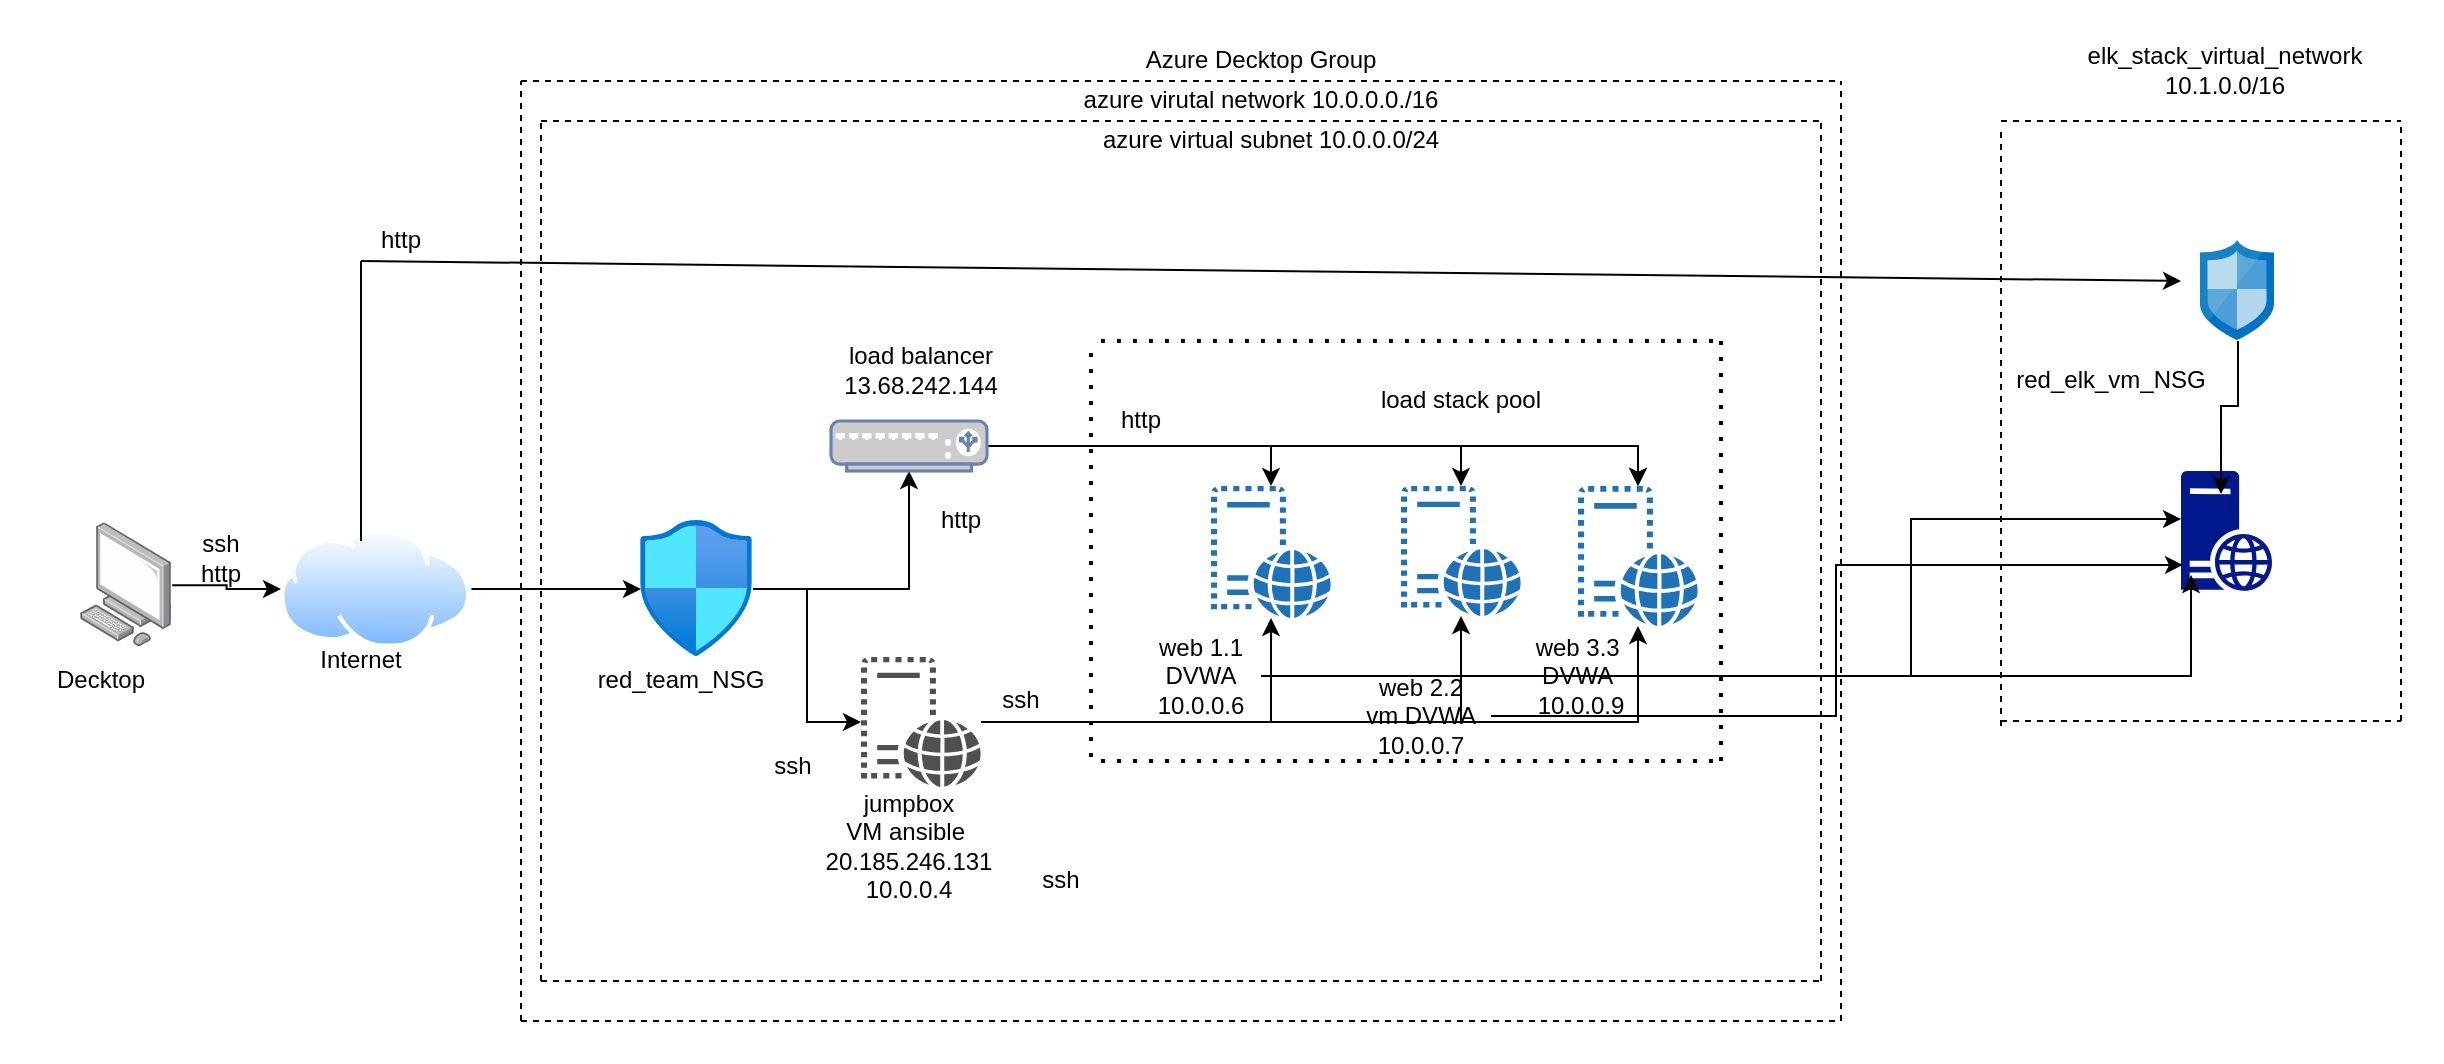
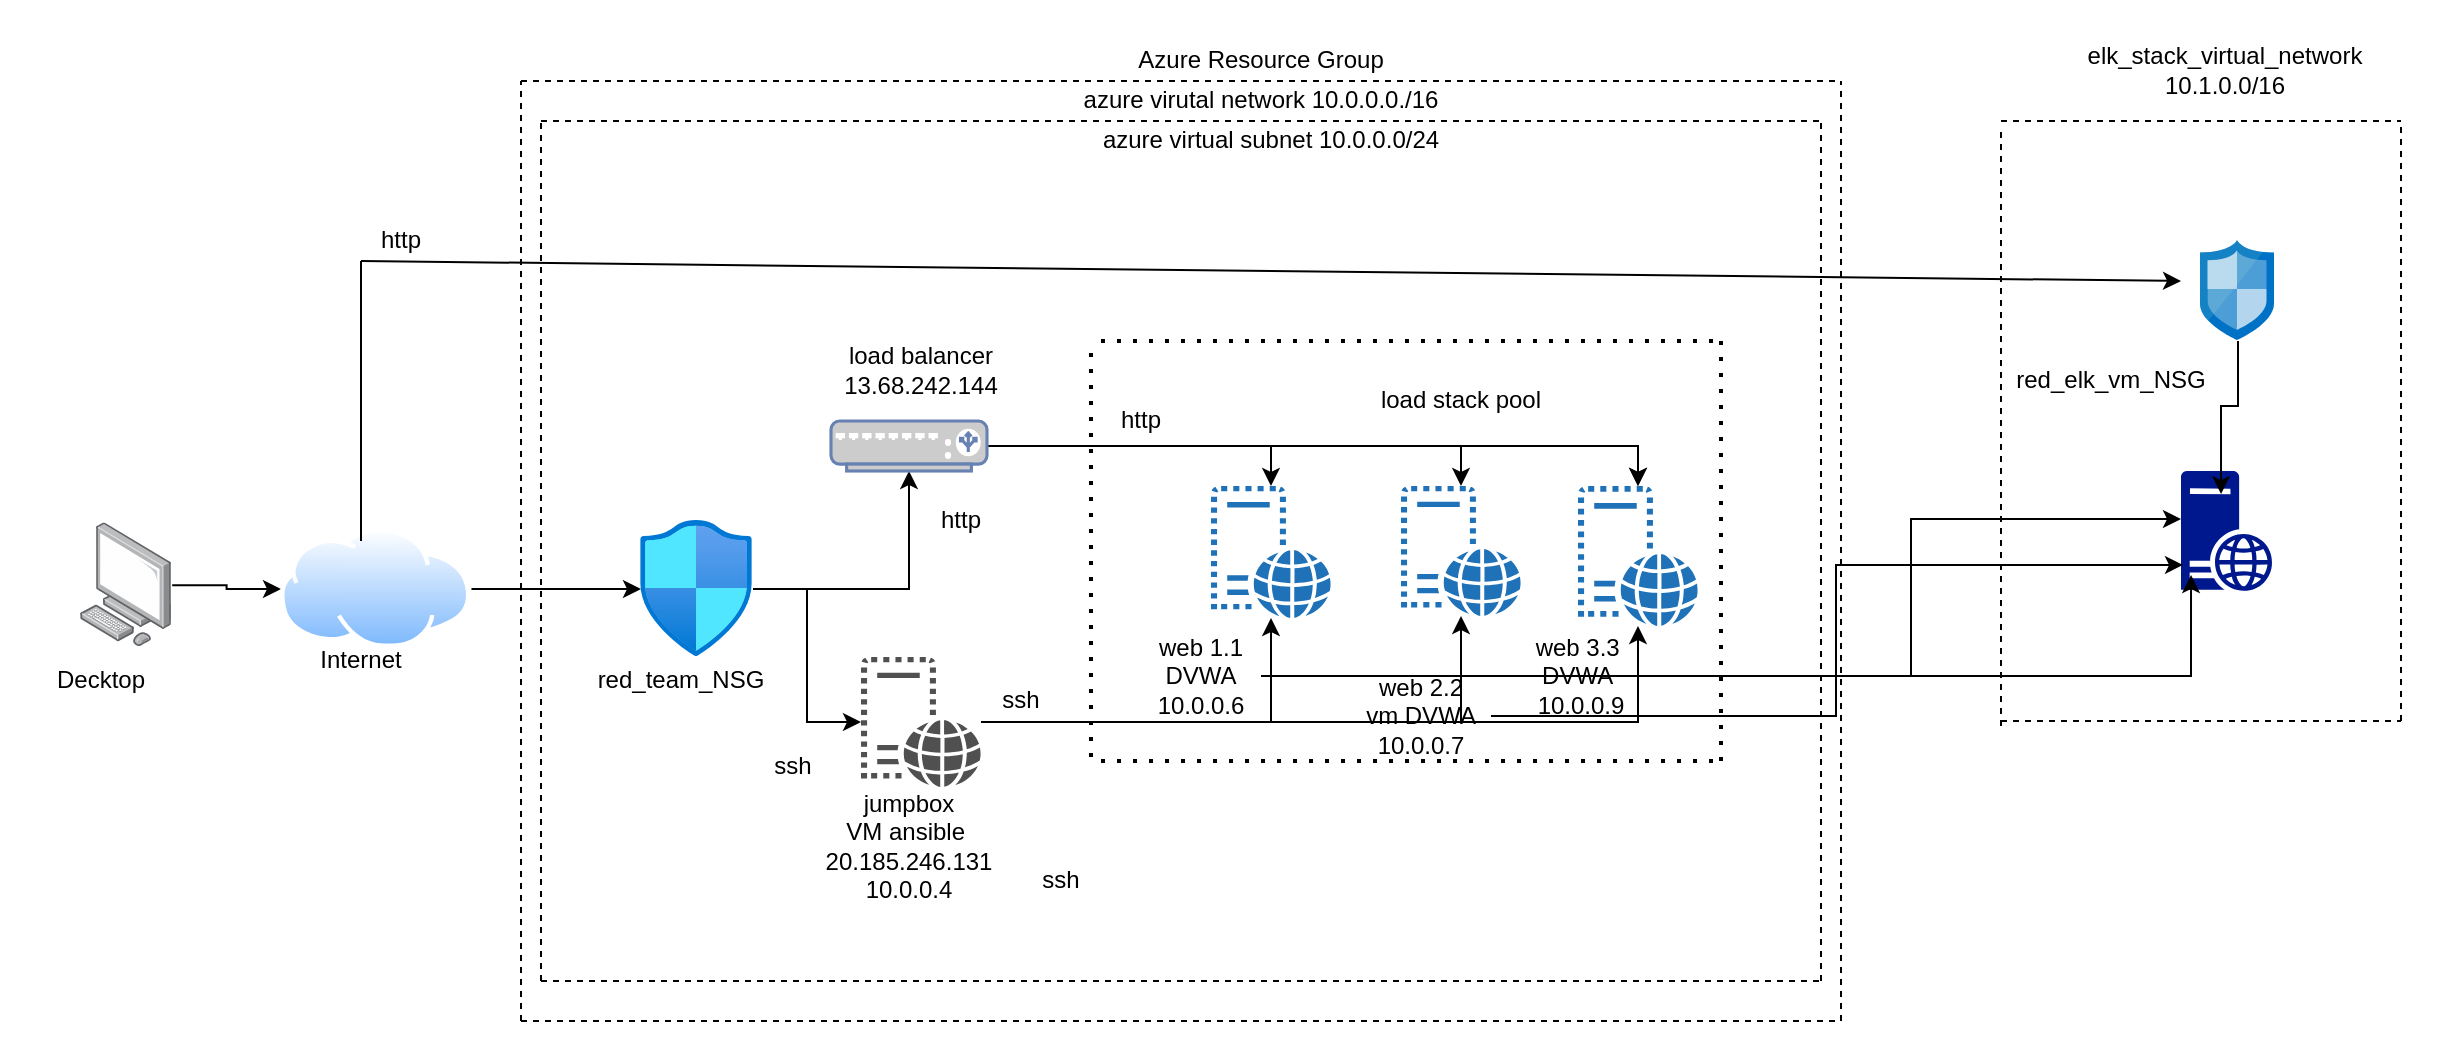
node "Azure Decktop Group": label "Azure Decktop Group" -> "Azure Resource Group"
node "ssh http": removed
